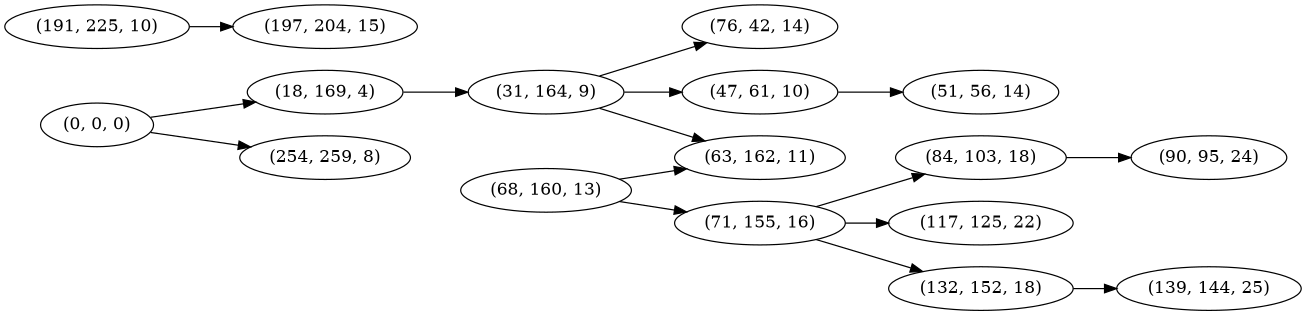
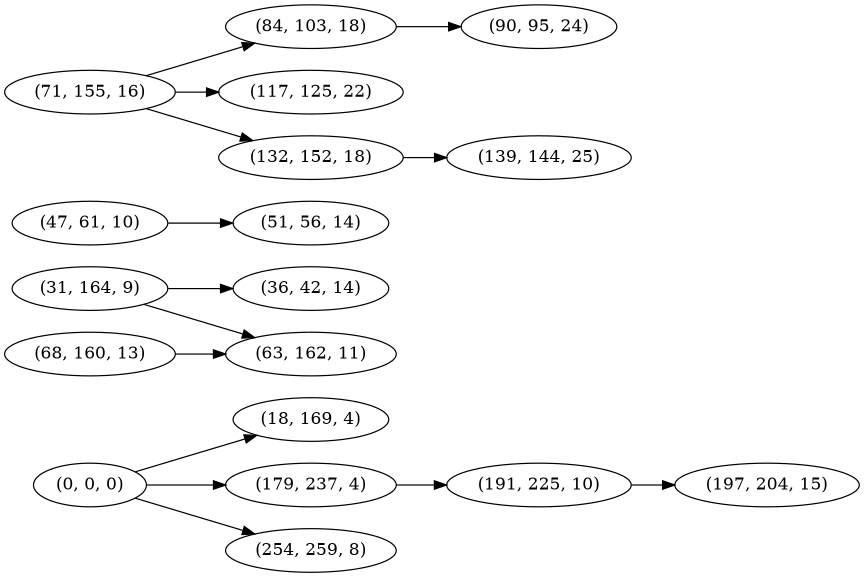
node "(76, 42, 14)": label "(76, 42, 14)" -> "(36, 42, 14)"
edge "(18, 169, 4)" -> "(31, 164, 9)": removed
edge "(31, 164, 9)" -> "(47, 61, 10)": removed
edge "(68, 160, 13)" -> "(71, 155, 16)": removed
node "(179, 237, 4)": added
